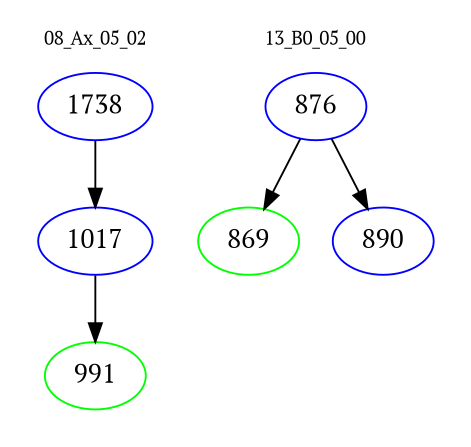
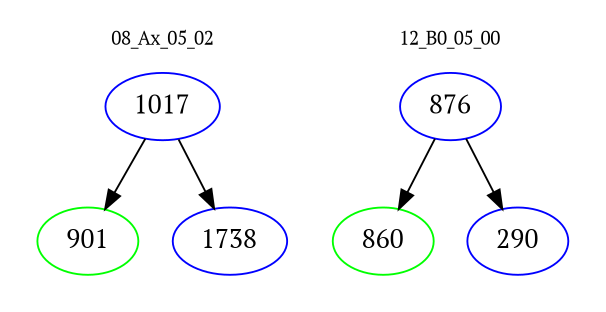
cluster "13_B0_05_00": label "13_B0_05_00" -> "12_B0_05_00"
edge "1738" -> "1017": reversed
node "869": label "869" -> "860"
node "890": label "890" -> "290"
node "991": label "991" -> "901"
